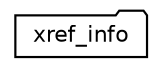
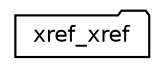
node "xref_info": label "xref_info" -> "xref_xref"
